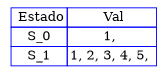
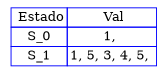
node "Estado": text "1, 2, 3, 4, 5," -> "1, 5, 3, 4, 5,"
